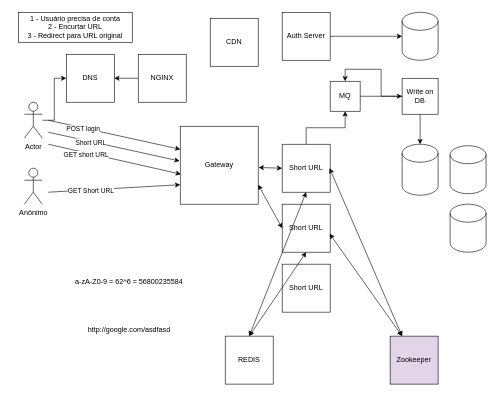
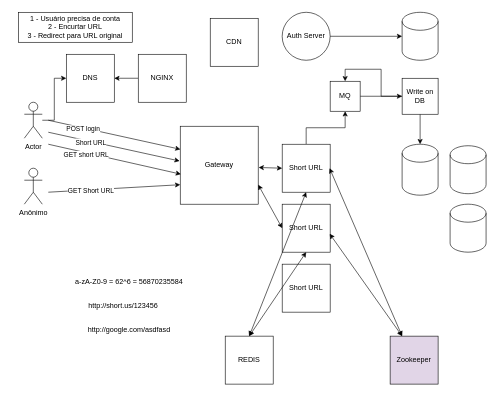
node "Auth Server": shape rectangle -> ellipse
node "a-zA-Z0-9 = 62^6 = 56800235584": label "a-zA-Z0-9 = 62^6 = 56800235584" -> "a-zA-Z0-9 = 62^6 = 56870235584"
node "http://short.us/123456": added
